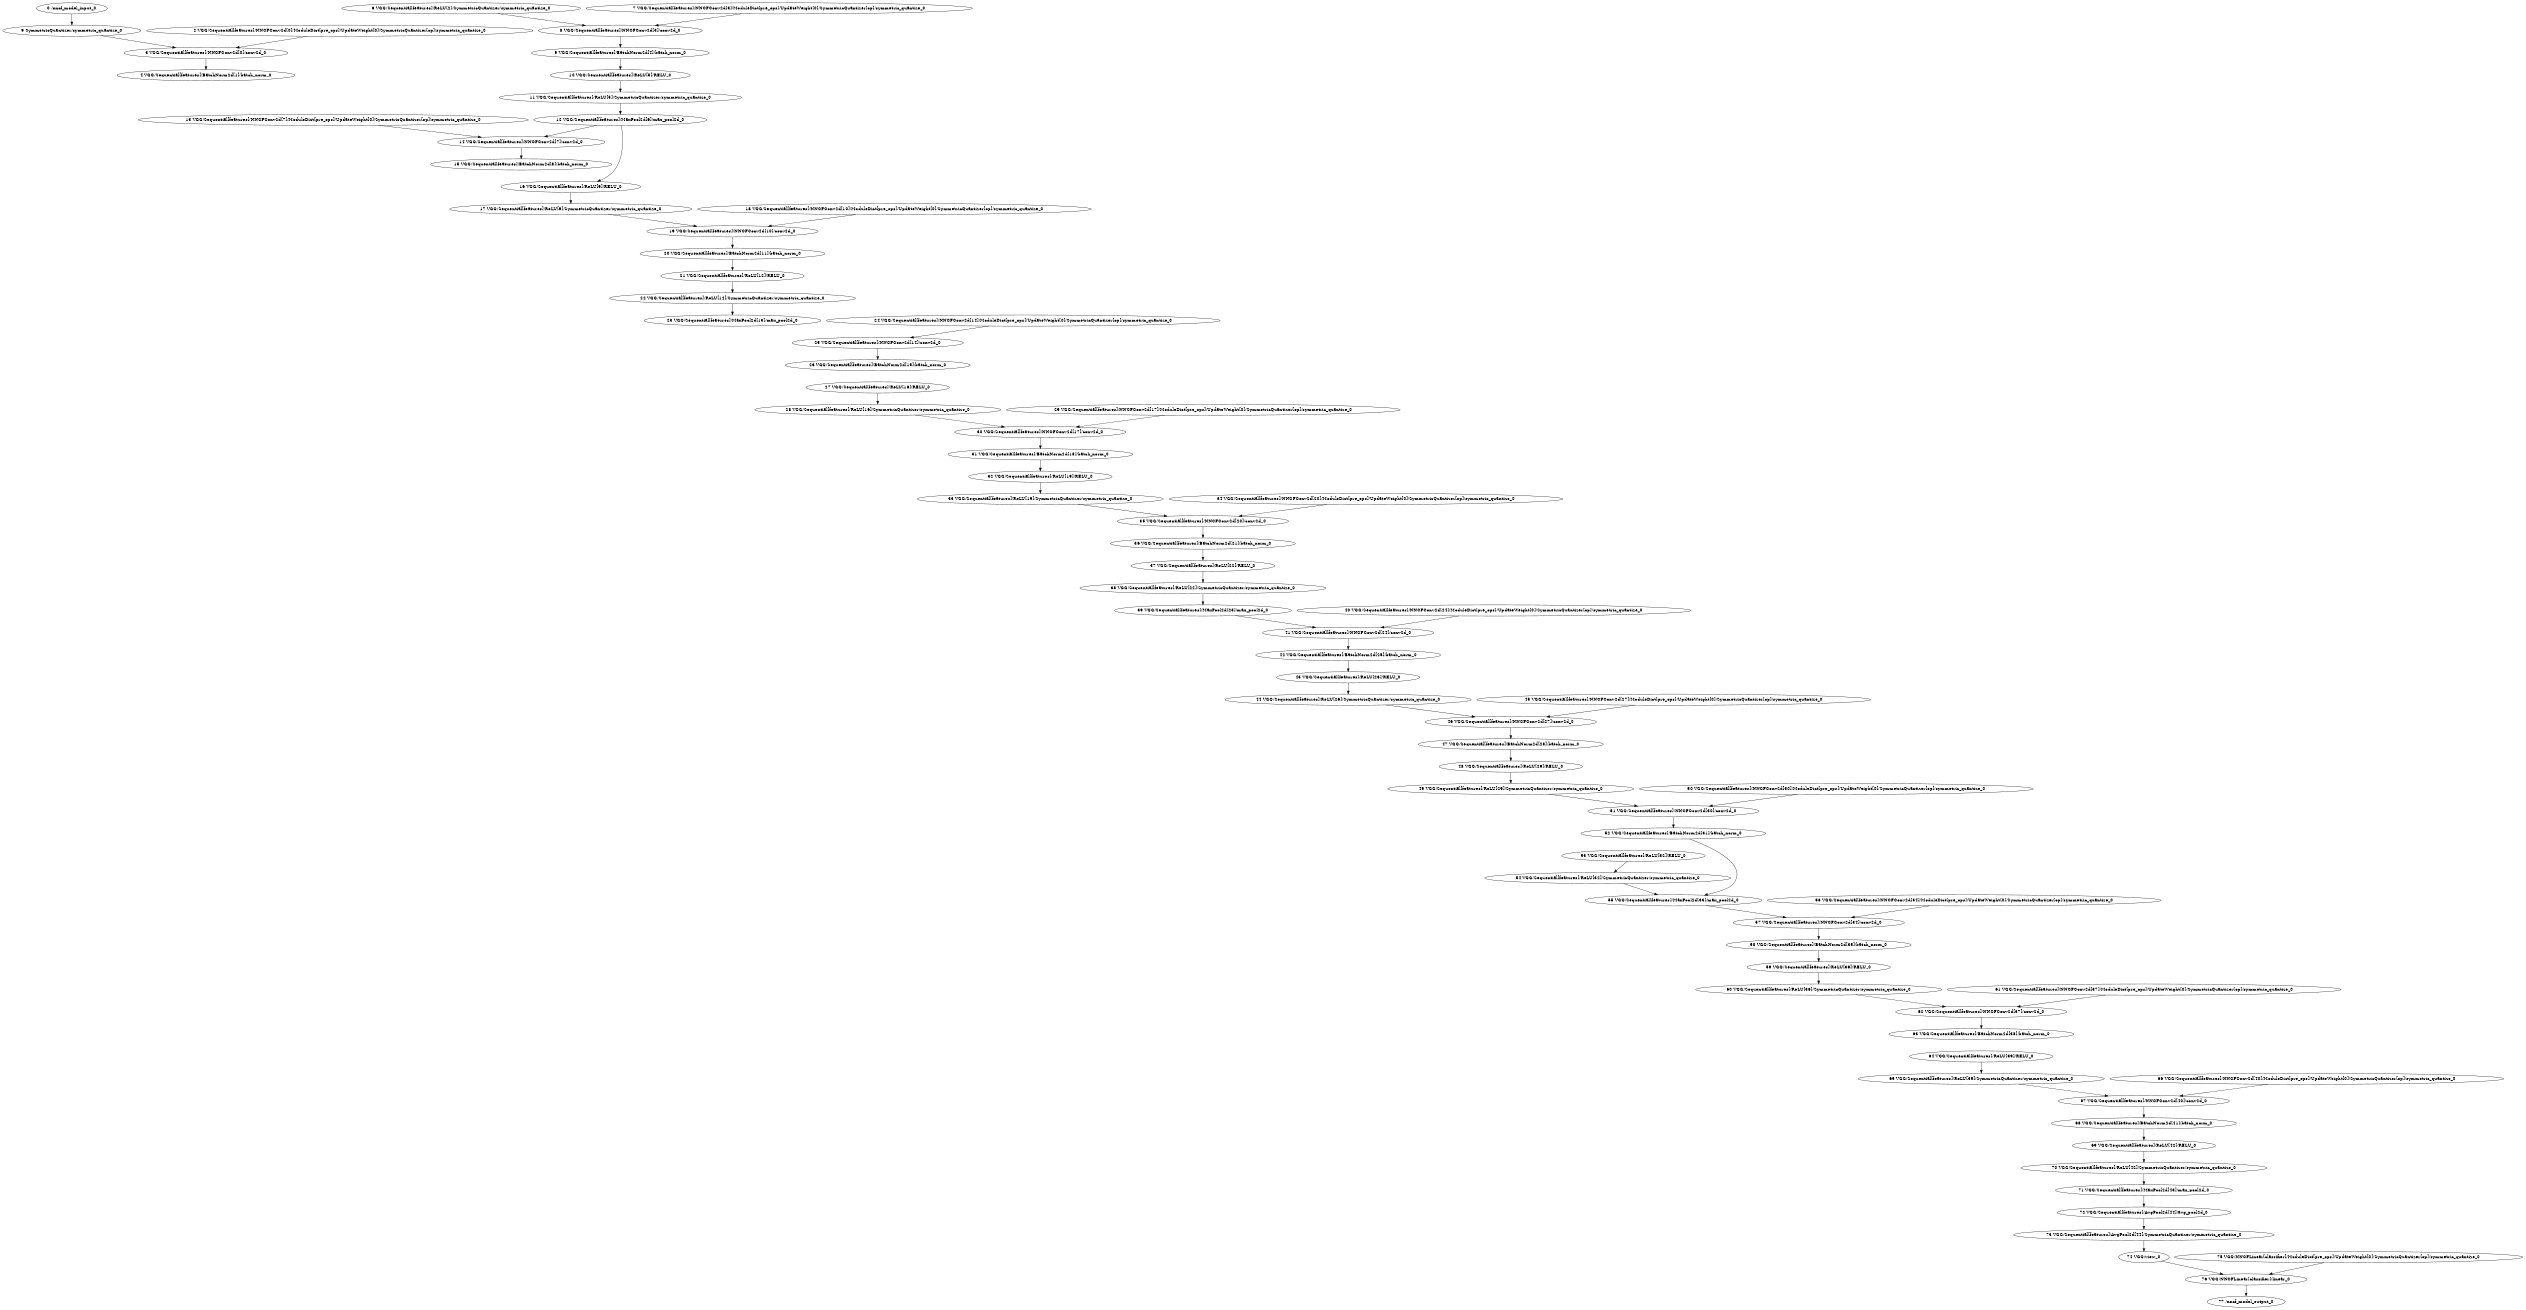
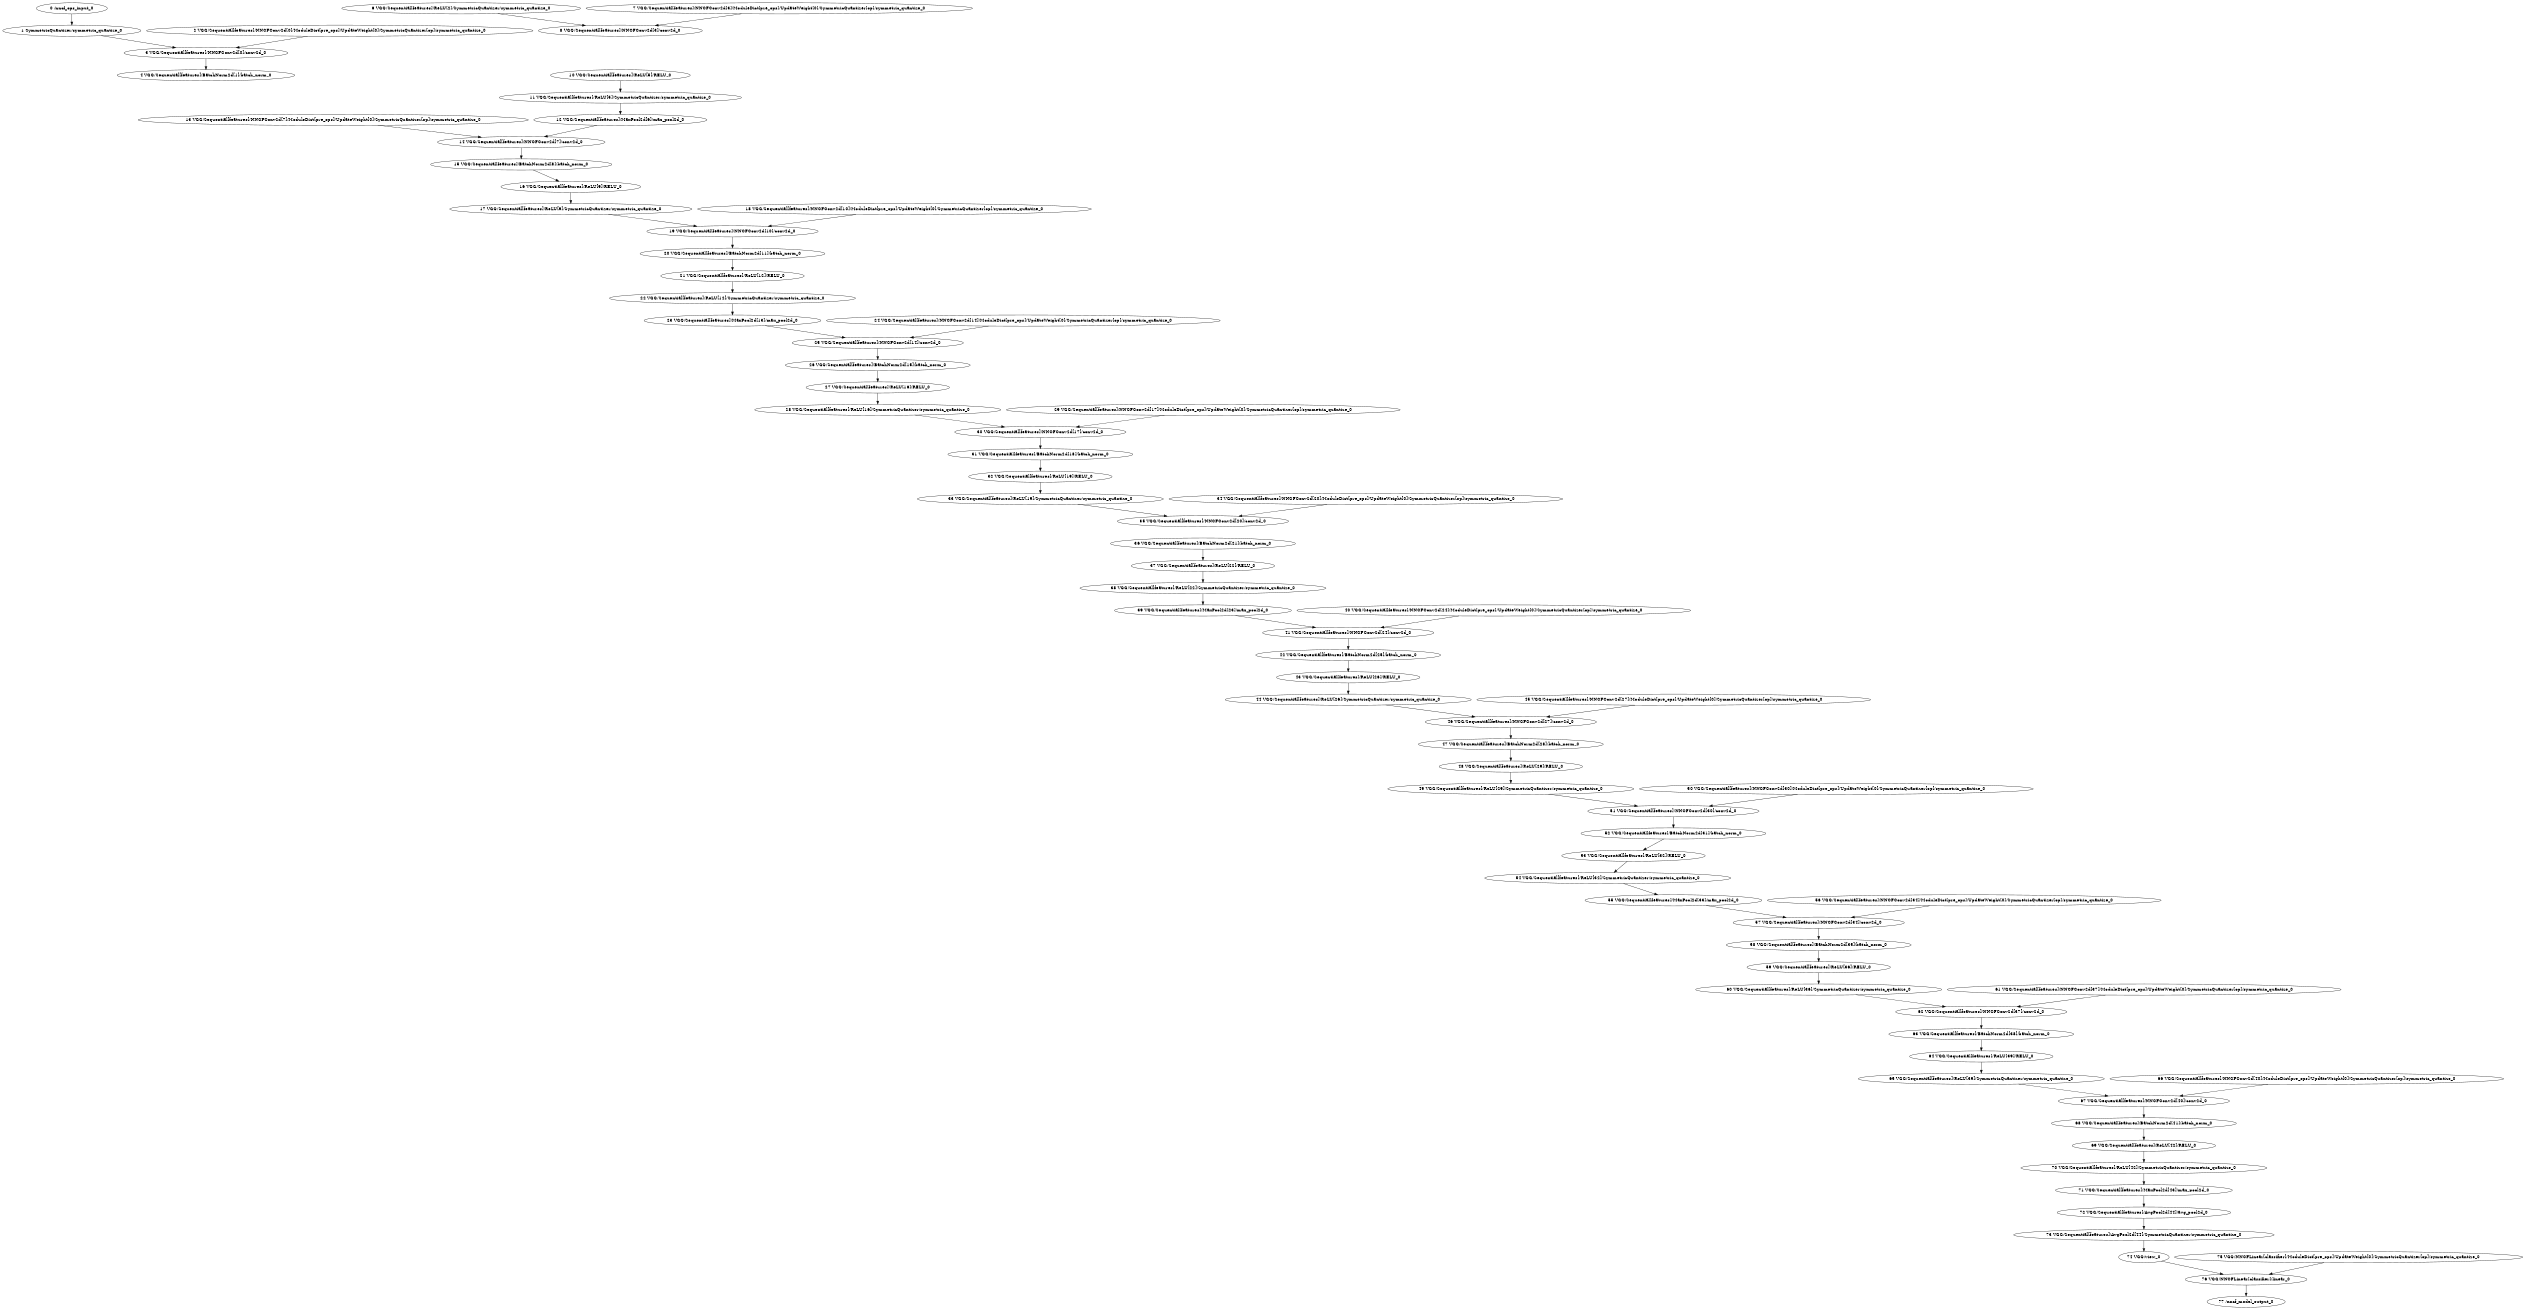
node "0 /nncf_model_input_0": label "0 /nncf_model_input_0" -> "0 /nncf_ops_input_0"
node "9 SymmetricQuantizer/symmetric_quantize_0": label "9 SymmetricQuantizer/symmetric_quantize_0" -> "1 SymmetricQuantizer/symmetric_quantize_0"
node "9 VGG/Sequential[features]/BatchNorm2d[4]/batch_norm_0": removed
edge "12 VGG/Sequential[features]/MaxPool2d[6]/max_pool2d_0" -> "16 VGG/Sequential[features]/ReLU[9]/RELU_0": now "15 VGG/Sequential[features]/BatchNorm2d[8]/batch_norm_0" -> "16 VGG/Sequential[features]/ReLU[9]/RELU_0"
edge "23 VGG/Sequential[features]/MaxPool2d[13]/max_pool2d_0" -> "25 VGG/Sequential[features]/NNCFConv2d[14]/conv2d_0": added
edge "26 VGG/Sequential[features]/BatchNorm2d[15]/batch_norm_0" -> "27 VGG/Sequential[features]/ReLU[16]/RELU_0": added
edge "35 VGG/Sequential[features]/NNCFConv2d[20]/conv2d_0" -> "36 VGG/Sequential[features]/BatchNorm2d[21]/batch_norm_0": removed
edge "52 VGG/Sequential[features]/BatchNorm2d[31]/batch_norm_0" -> "55 VGG/Sequential[features]/MaxPool2d[33]/max_pool2d_0": now "52 VGG/Sequential[features]/BatchNorm2d[31]/batch_norm_0" -> "53 VGG/Sequential[features]/ReLU[32]/RELU_0"
edge "63 VGG/Sequential[features]/BatchNorm2d[38]/batch_norm_0" -> "64 VGG/Sequential[features]/ReLU[39]/RELU_0": added
